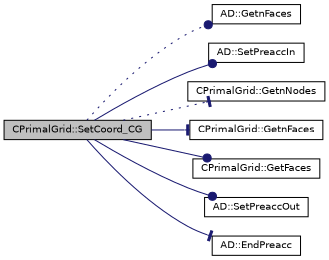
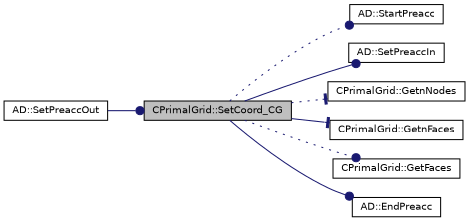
node "AD::GetnFaces": label "AD::GetnFaces" -> "AD::StartPreacc"
edge "CPrimalGrid::SetCoord_CG" -> "CPrimalGrid::GetFaces": style solid -> dotted
edge "CPrimalGrid::SetCoord_CG" -> "AD::SetPreaccOut": reversed
edge "CPrimalGrid::SetCoord_CG" -> "AD::EndPreacc": arrowhead tee -> dot
